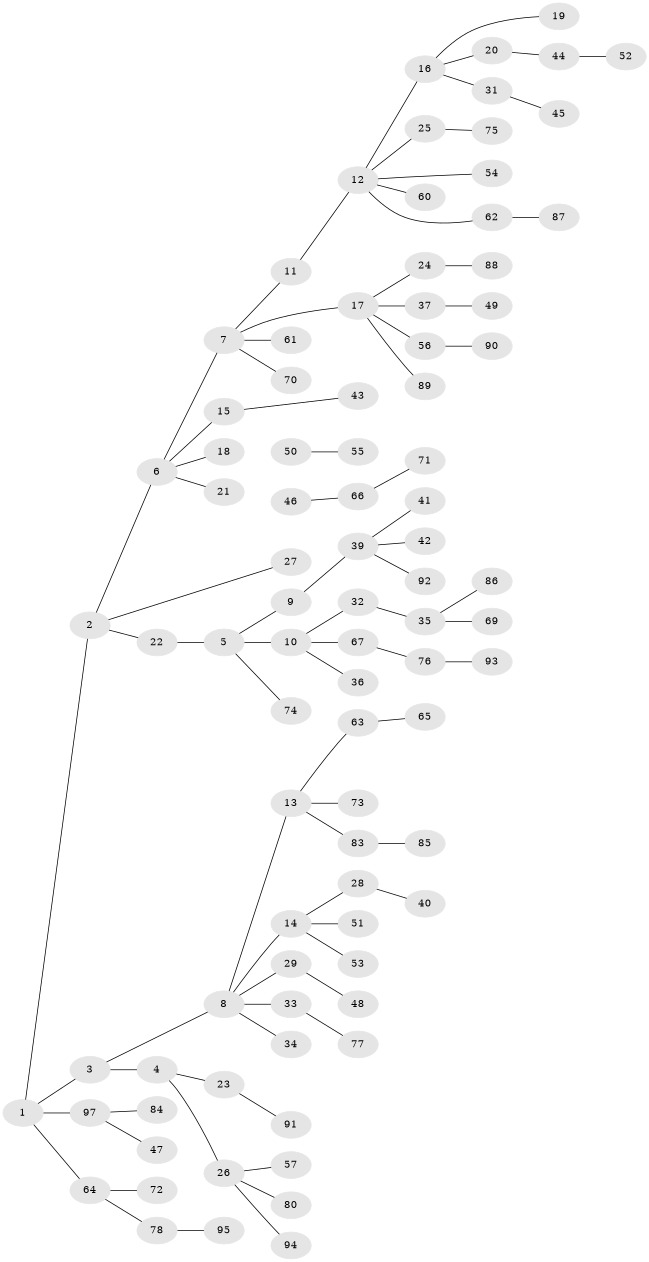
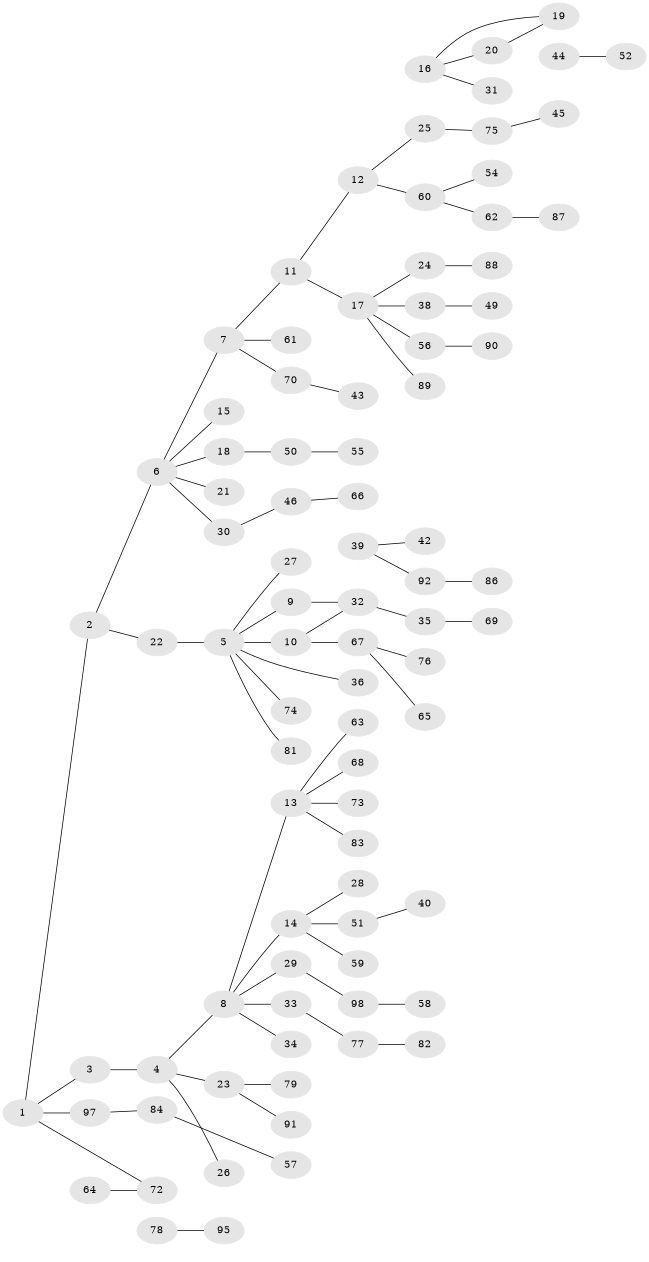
edge "20" -- "44": now "20" -- "19"
edge "31" -- "45": now "75" -- "45"
edge "16" -- "12": removed
edge "54" -- "12": now "54" -- "60"
edge "12" -- "62": now "60" -- "62"
node "37": label "37" -> "38"
edge "17" -- "7": now "17" -- "11"
edge "43" -- "15": now "43" -- "70"
edge "18" -- "50": added
node "71": removed
node "41": removed
node "30": added
edge "39" -- "9": now "32" -- "9"
edge "27" -- "2": now "27" -- "5"
edge "86" -- "35": now "86" -- "92"
node "93": removed
edge "10" -- "36": now "5" -- "36"
edge "65" -- "63": now "65" -- "67"
node "81": added
node "68": added
node "85": removed
edge "28" -- "40": now "51" -- "40"
node "53": label "53" -> "59"
node "48": label "48" -> "98"
node "58": added
edge "8" -- "3": now "8" -- "4"
node "82": added
node "79": added
node "47": removed
edge "1" -- "64": now "1" -- "72"
edge "57" -- "26": now "57" -- "84"
node "80": removed
edge "64" -- "78": removed
node "94": removed
